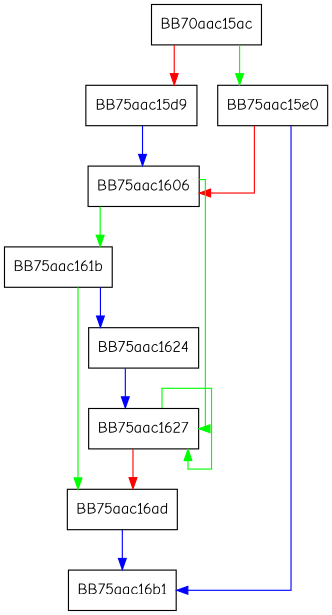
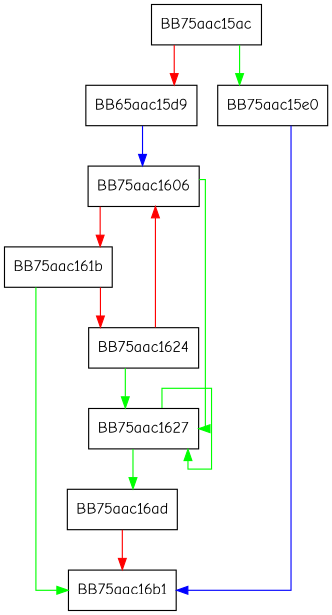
node "BB70aac15ac": label "BB70aac15ac" -> "BB75aac15ac"
node "BB75aac15d9": label "BB75aac15d9" -> "BB65aac15d9"
edge "BB75aac15e0" -> "BB75aac1606": now "BB75aac1624" -> "BB75aac1606"
edge "BB75aac1606" -> "BB75aac161b": color green -> red
edge "BB75aac161b" -> "BB75aac1624": color blue -> red
edge "BB75aac161b" -> "BB75aac16ad": now "BB75aac161b" -> "BB75aac16b1"
edge "BB75aac1624" -> "BB75aac1627": color blue -> green
edge "BB75aac1627" -> "BB75aac16ad": color red -> green
edge "BB75aac16ad" -> "BB75aac16b1": color blue -> red
